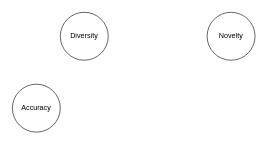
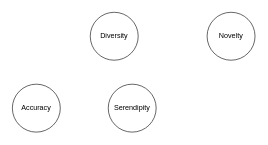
node "Diversity": moved (84, 36) -> (114, 36)
node "Serendipity": added
